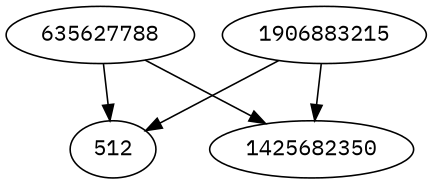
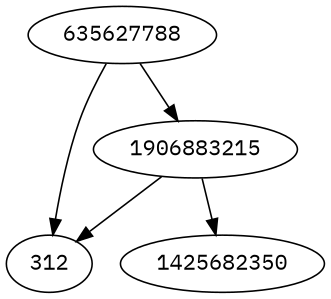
edge "635627788" -> "1425682350": now "635627788" -> "1906883215"
node "512": label "512" -> "312"
